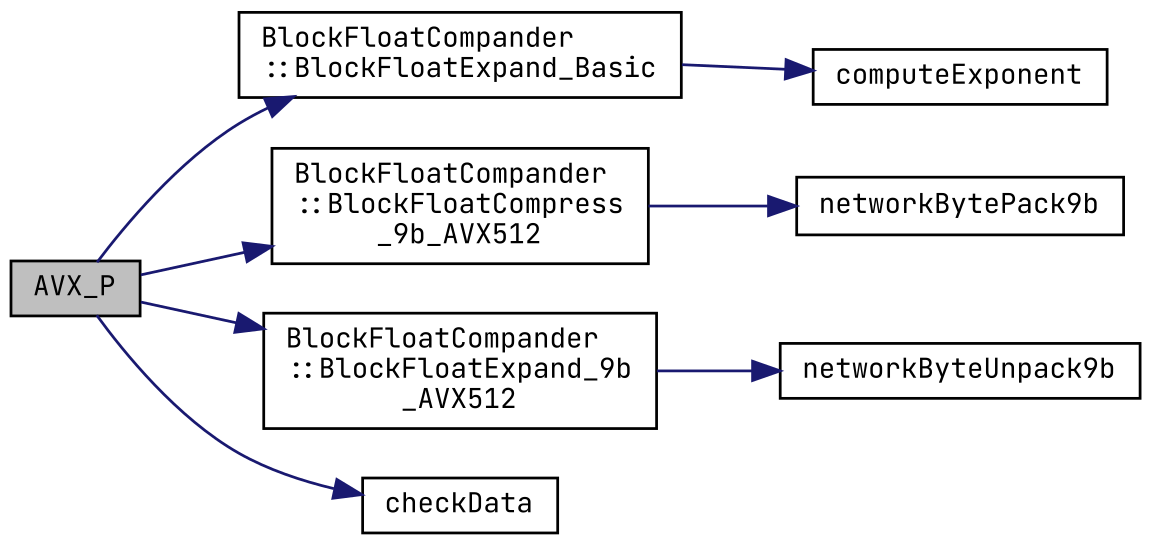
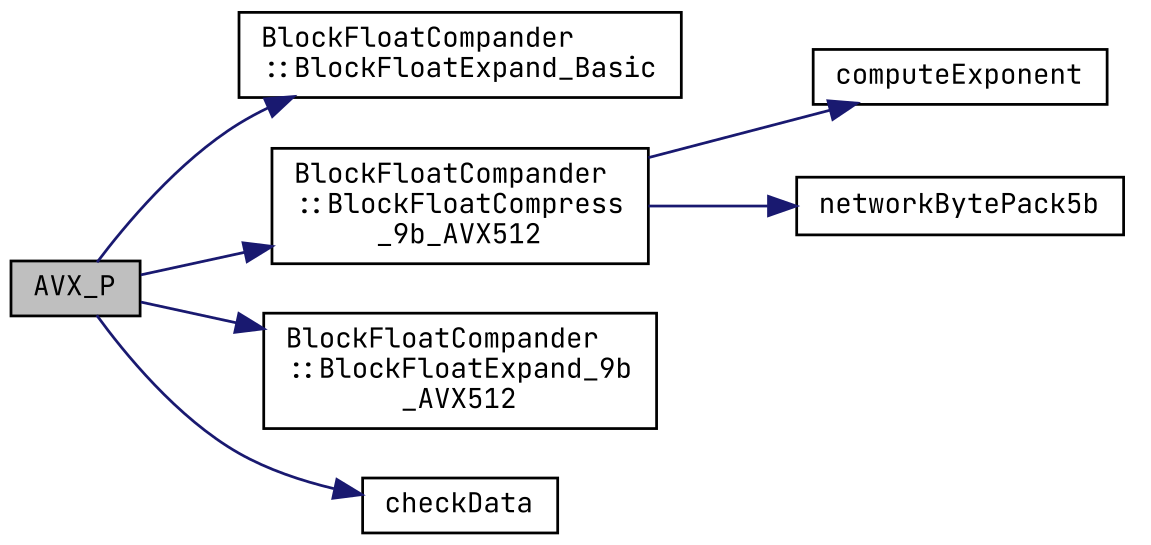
edge "BlockFloatCompander ::BlockFloatExpand_Basic" -> "computeExponent": now "BlockFloatCompander ::BlockFloatCompress _9b_AVX512" -> "computeExponent"
node "networkBytePack9b": label "networkBytePack9b" -> "networkBytePack5b"
node "networkByteUnpack9b": removed
